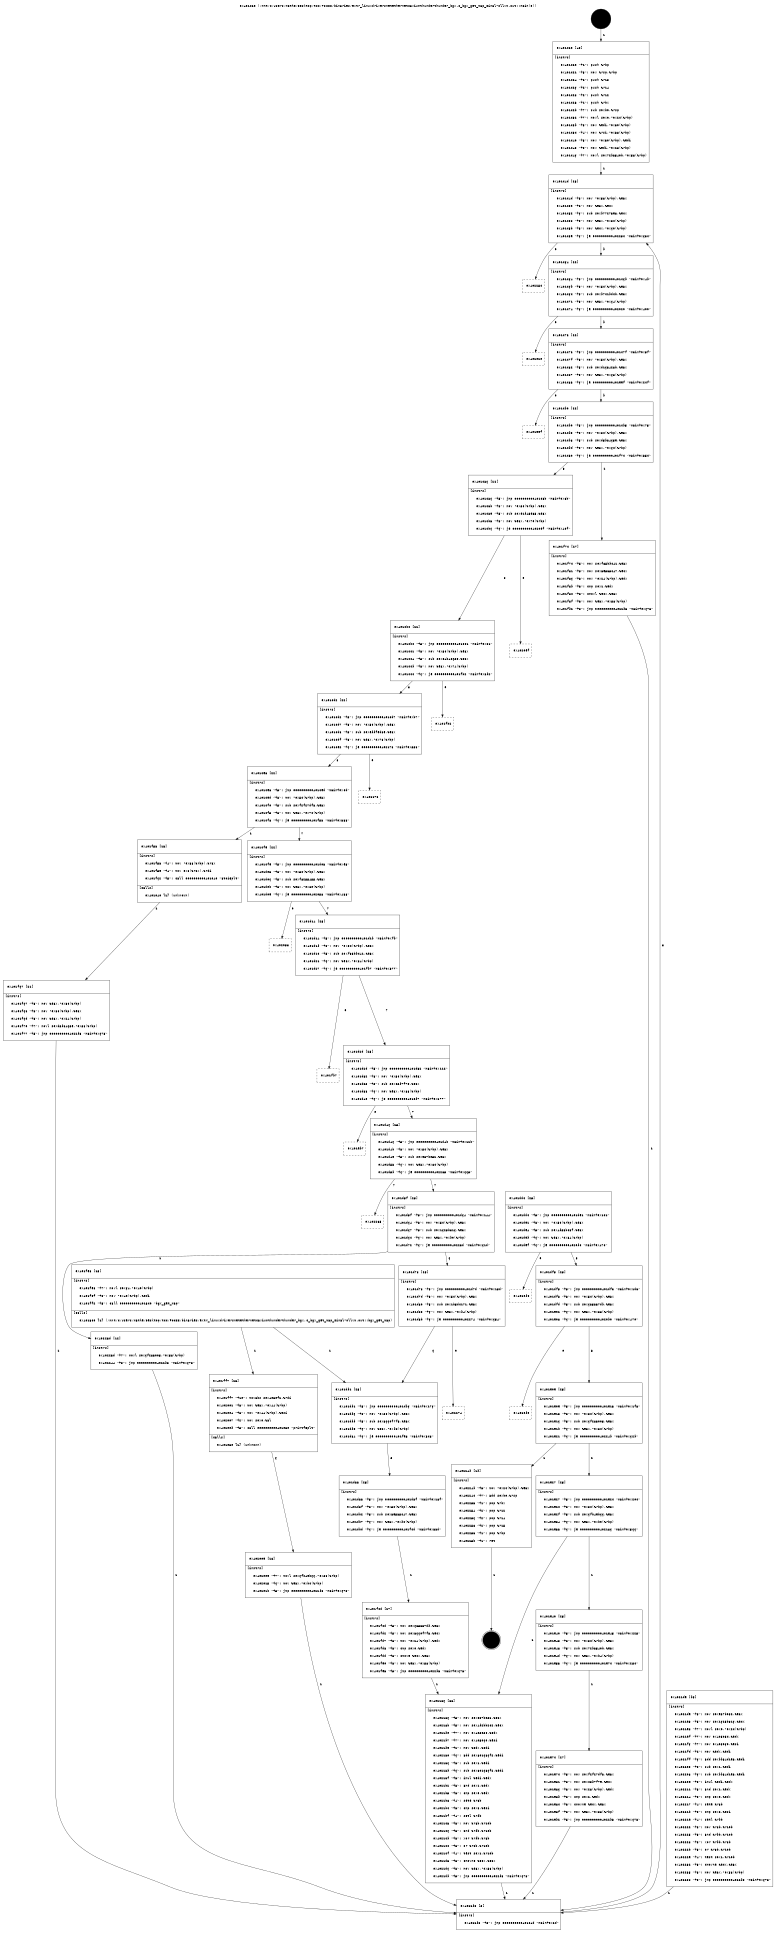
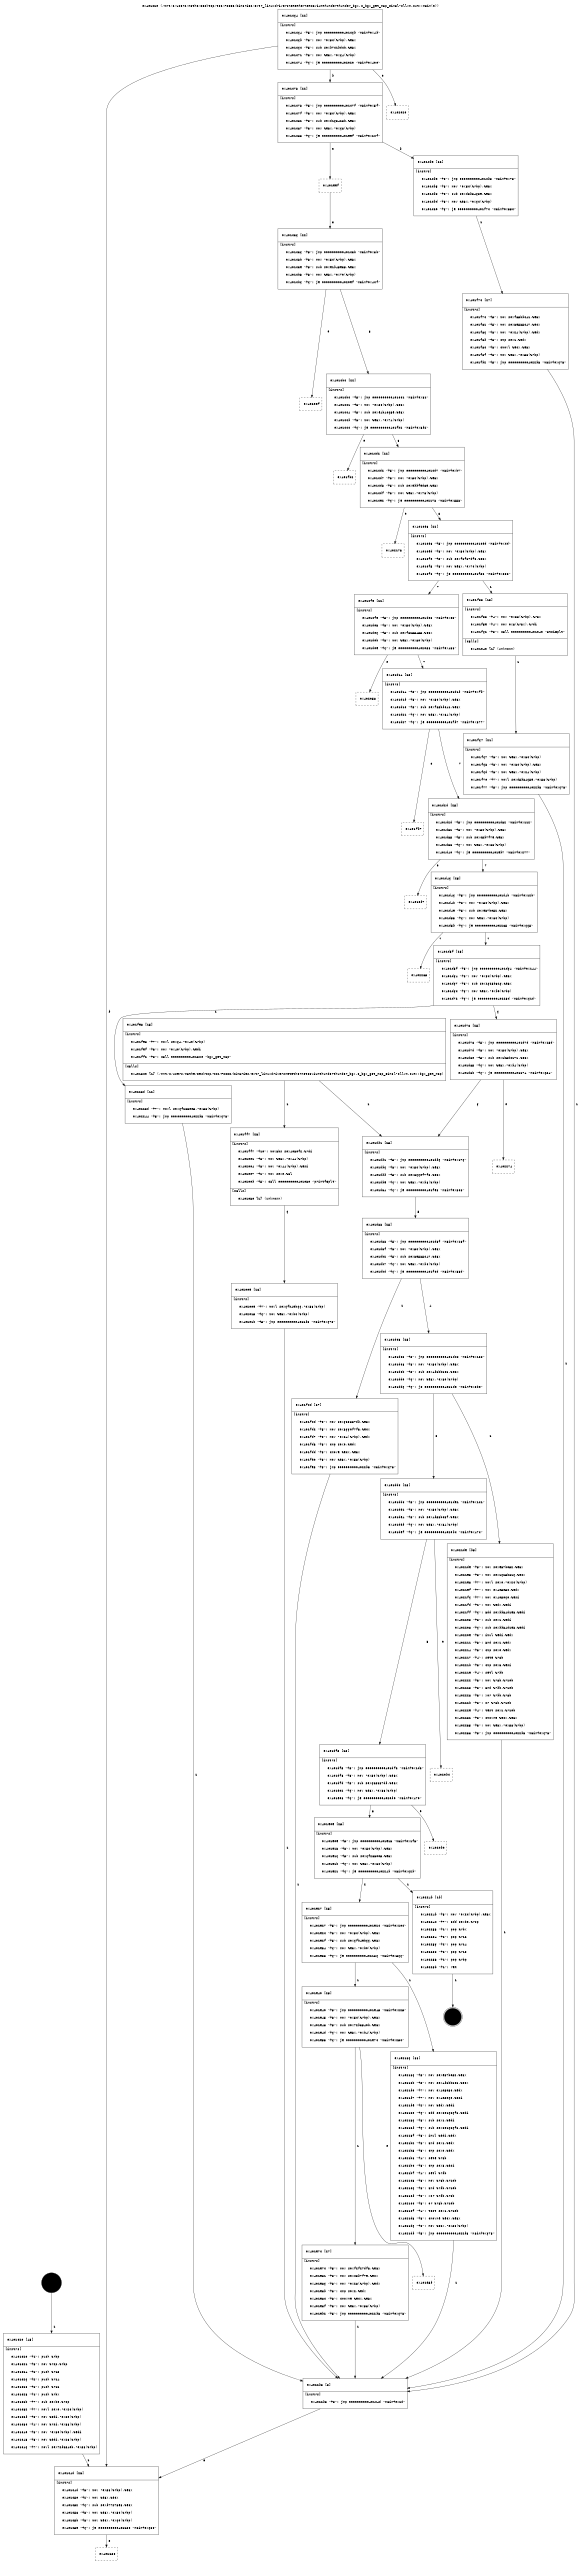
edge "0x401c4d [23]" -> "0x401c64 [22]": reversed
edge "0x401c90 [22]" -> "0x401ca6 [22]": now "0x401eef" -> "0x401ca6 [22]"
node "0x401dc3 [25]": added
edge "0x401fcd [27]" -> "0x402186 [88]": now "0x401fcd [27]" -> "0x402293 [5]"
node "0x401e59": added
